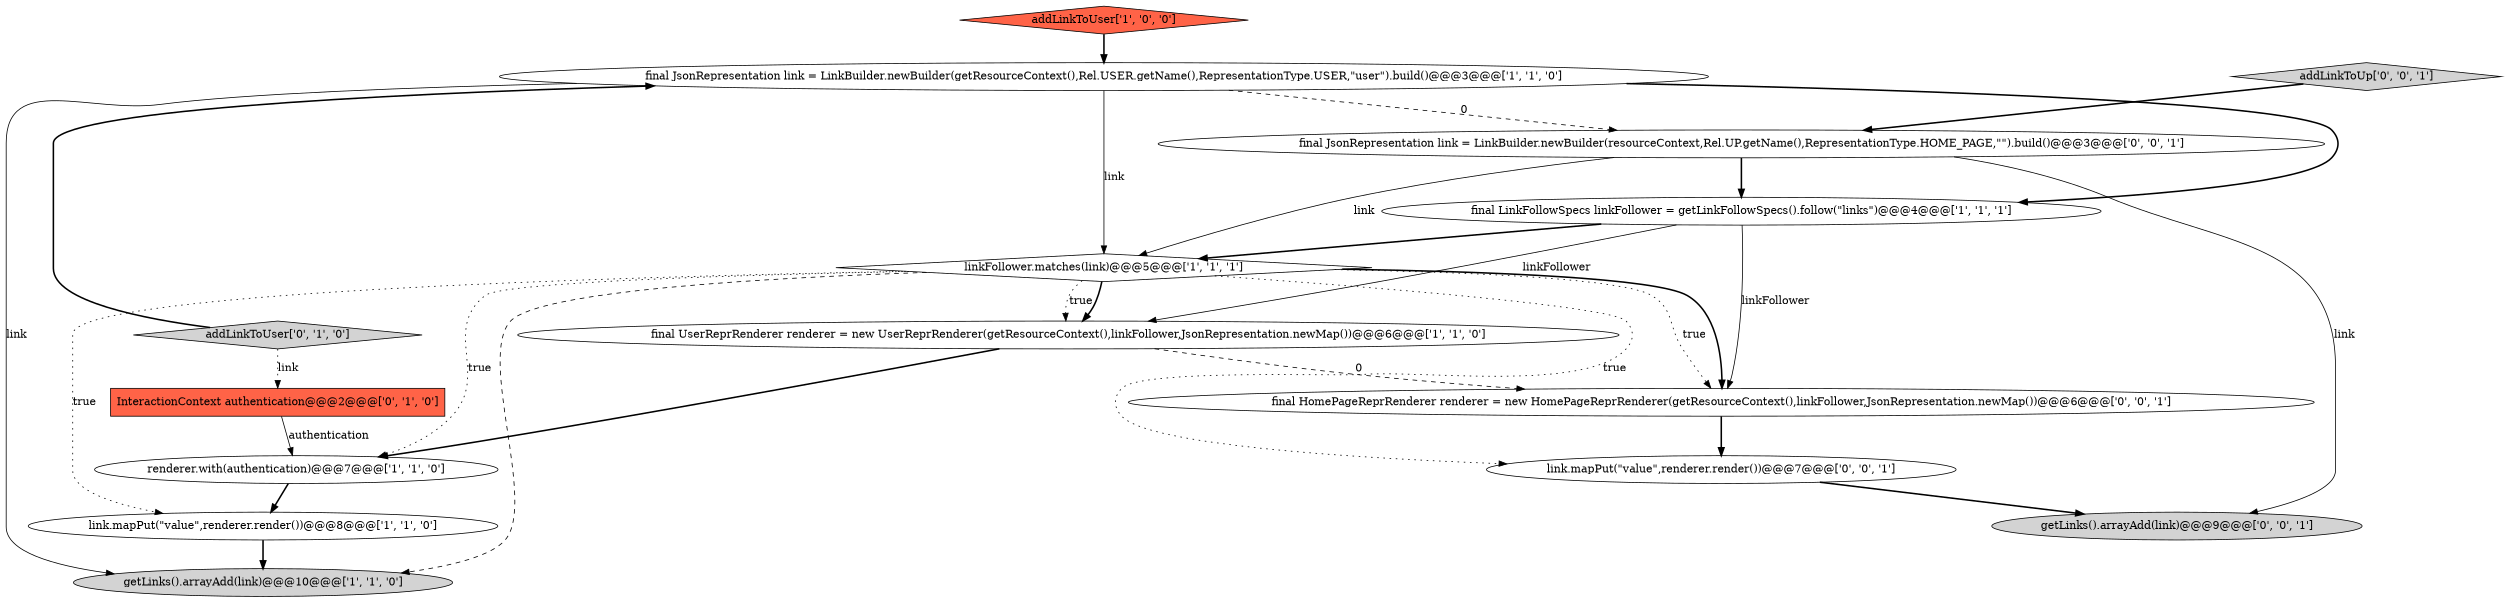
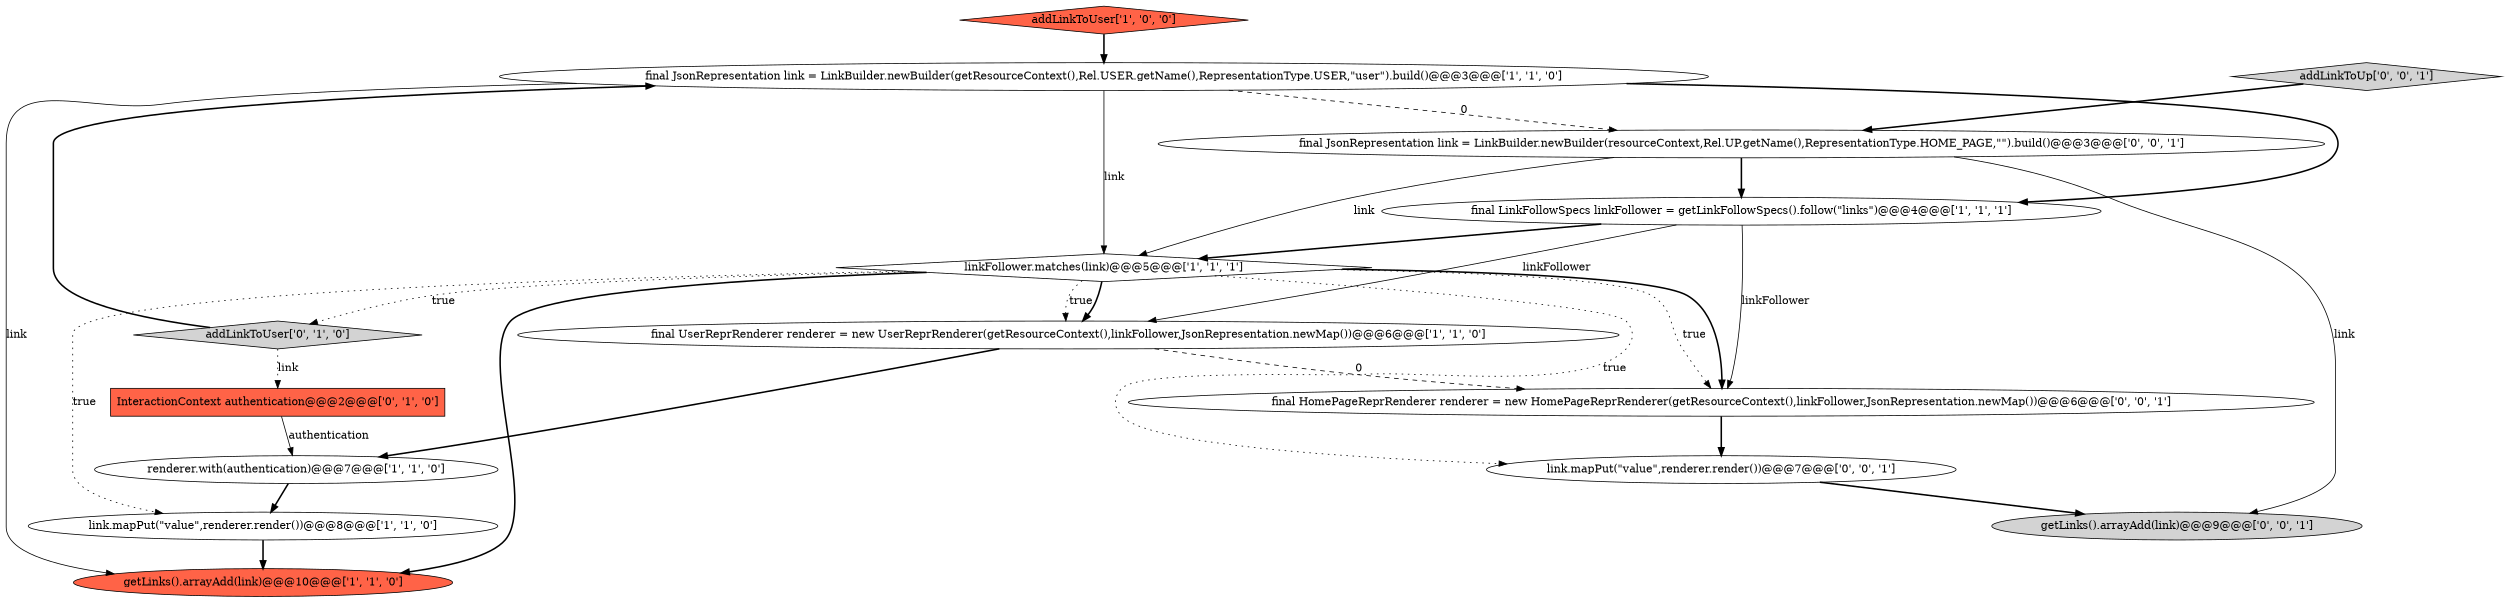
edge "linkFollower.matches(link)@@@5@@@['1', '1', '1']" -> "renderer.with(authentication)@@@7@@@['1', '1', '0']": now "linkFollower.matches(link)@@@5@@@['1', '1', '1']" -> "addLinkToUser['0', '1', '0']"
edge "linkFollower.matches(link)@@@5@@@['1', '1', '1']" -> "getLinks().arrayAdd(link)@@@10@@@['1', '1', '0']": style dashed -> bold
node "getLinks().arrayAdd(link)@@@10@@@['1', '1', '0']": fillcolor lightgray -> tomato
